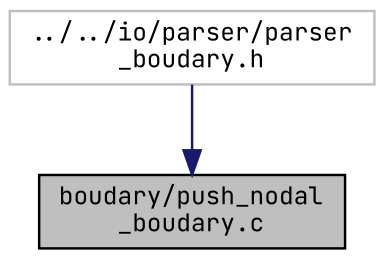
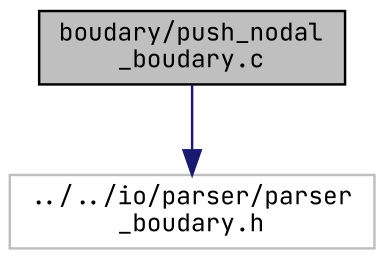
edge "../../io/parser/parser _boudary.h" -> "boudary/push_nodal _boudary.c": reversed
